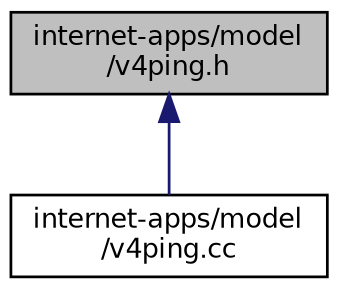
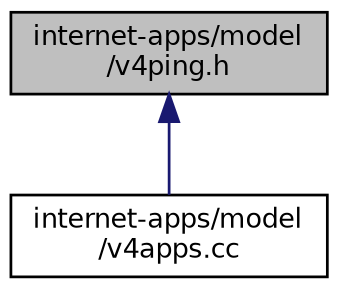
node "internet-apps/model /v4ping.cc": label "internet-apps/model /v4ping.cc" -> "internet-apps/model /v4apps.cc"
